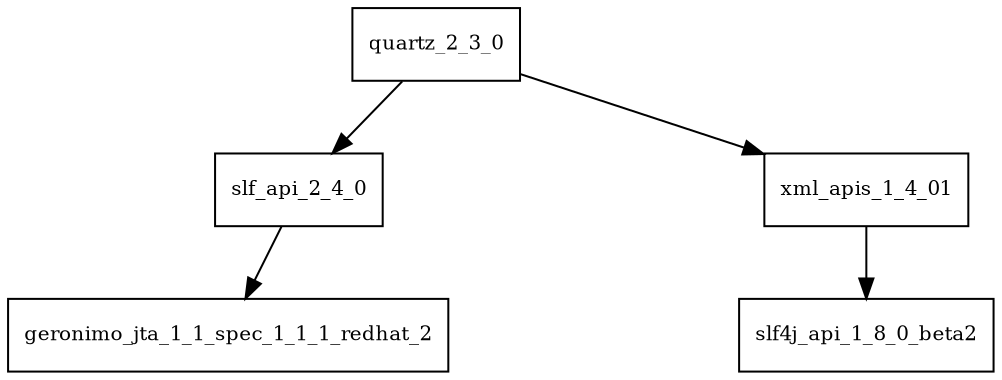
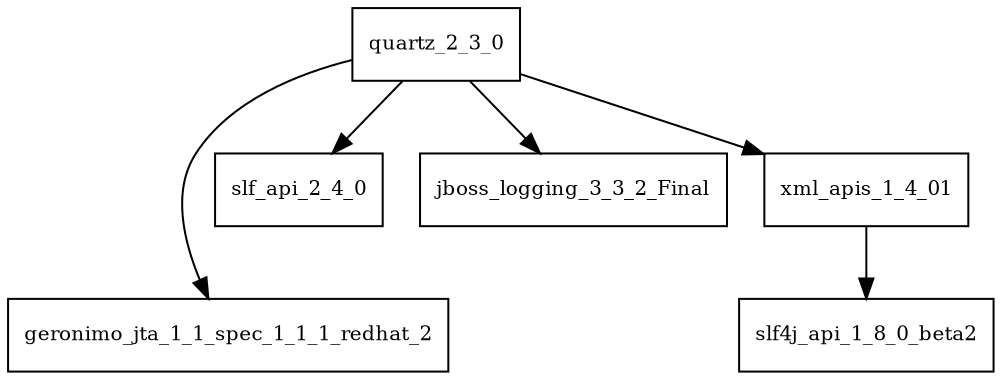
node "jboss_logging_3_3_2_Final": added
edge "slf_api_2_4_0" -> "geronimo_jta_1_1_spec_1_1_1_redhat_2": now "quartz_2_3_0" -> "geronimo_jta_1_1_spec_1_1_1_redhat_2"
